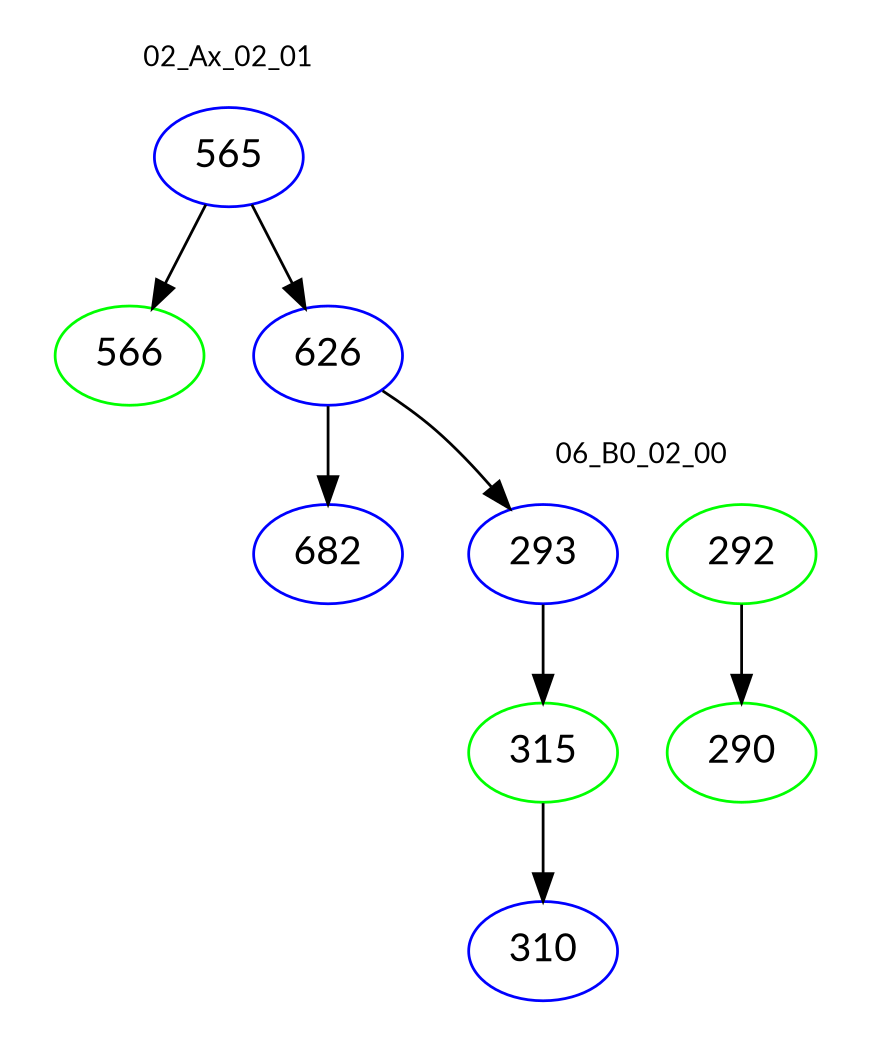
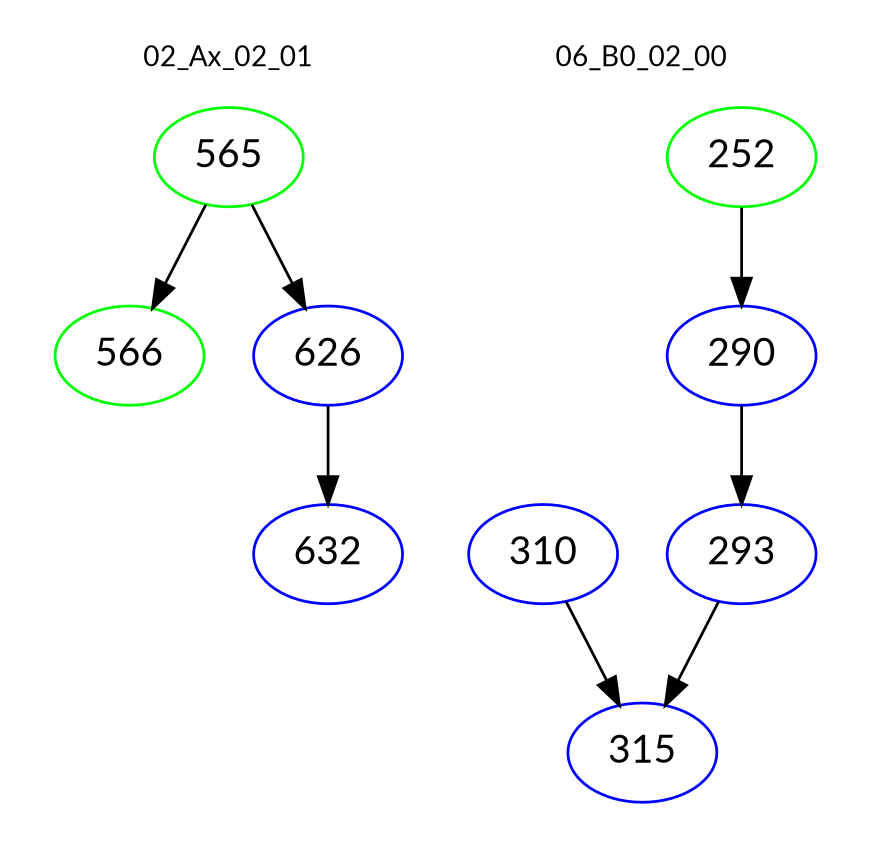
node "565": color blue -> green
edge "626" -> "293": now "290" -> "293"
node "682": label "682" -> "632"
node "292": label "292" -> "252"
node "315": color green -> blue
node "290": color green -> blue
edge "315" -> "310": reversed
